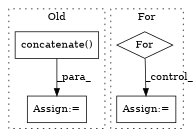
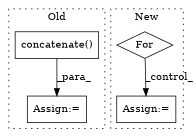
cluster "For": label "For" -> "New"
